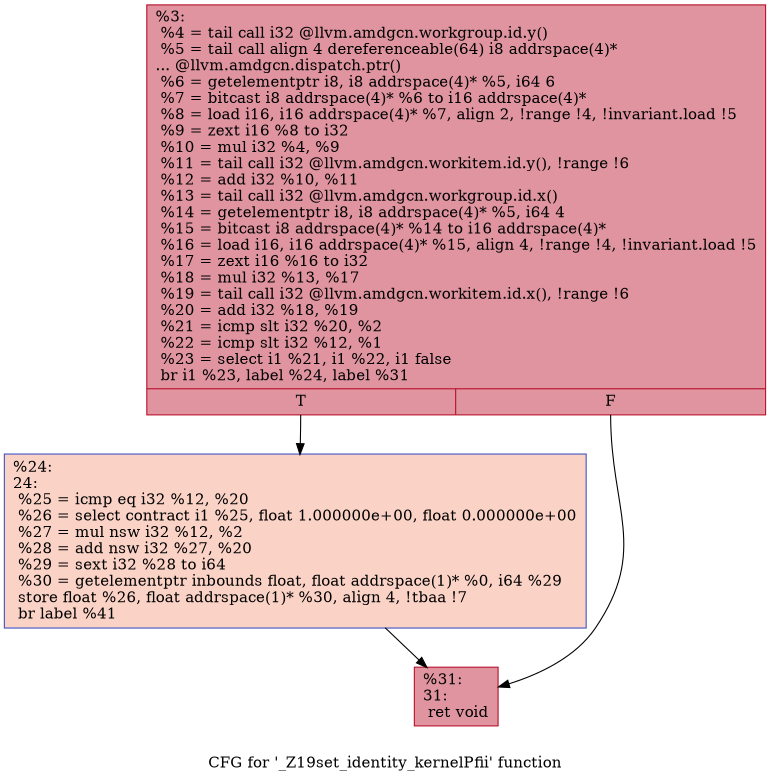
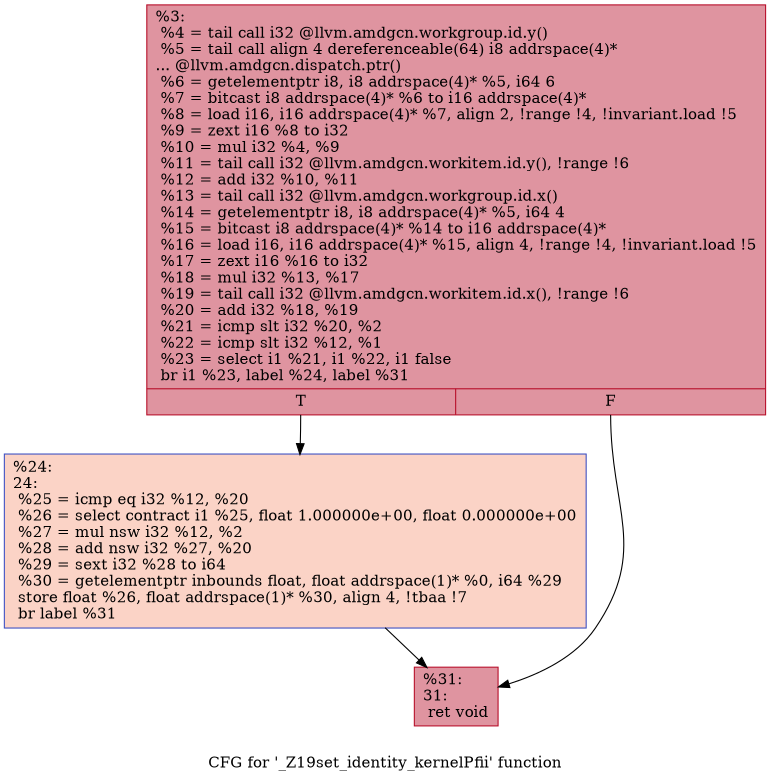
node "%24:": text "br label %41" -> "br label %31"
